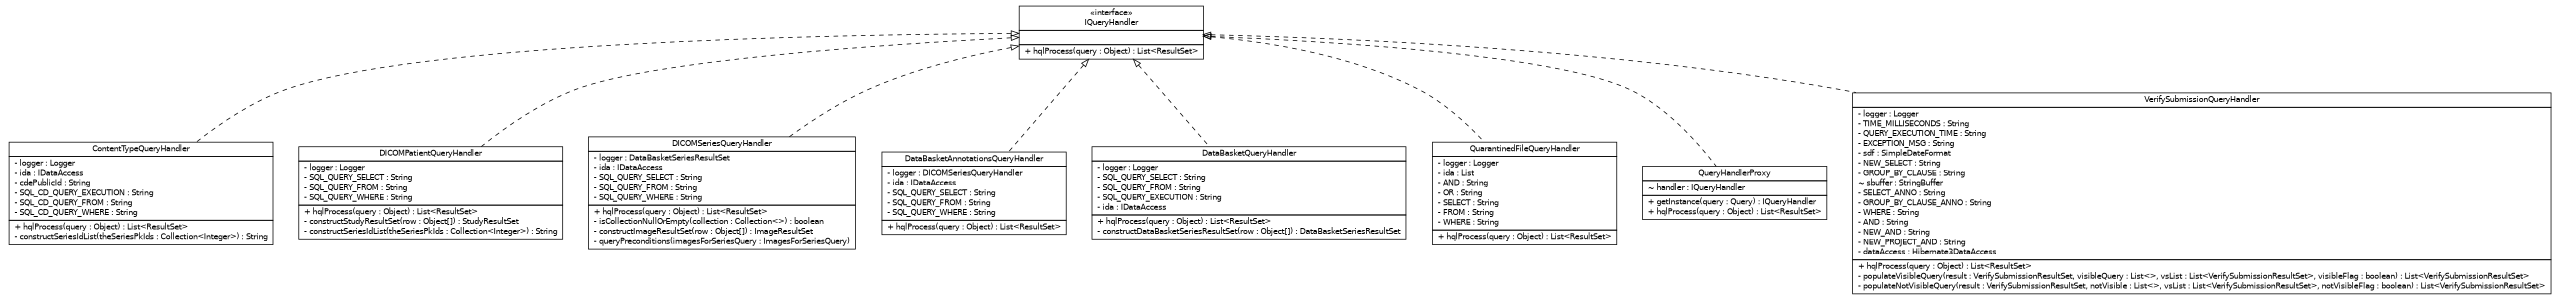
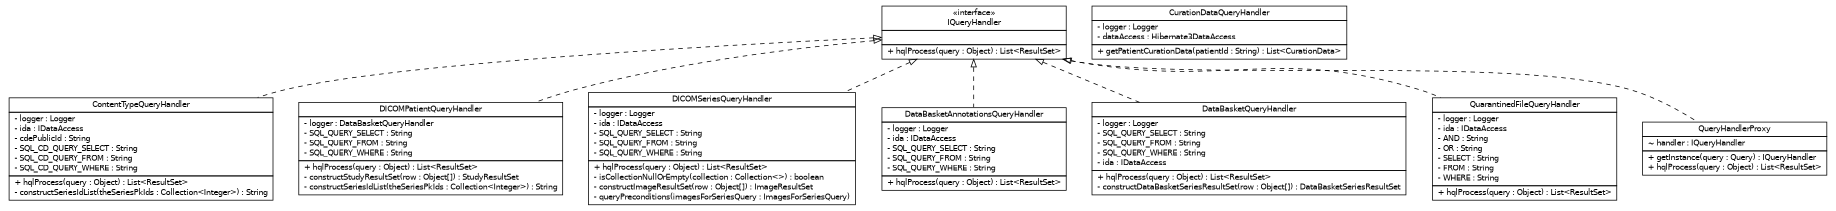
node "CurationDataQueryHandler": added
node "DICOMSeriesQueryHandler": text "- logger : DataBasketSeriesResultSet" -> "- logger : Logger"
node "DICOMPatientQueryHandler": text "- logger : Logger" -> "- logger : DataBasketQueryHandler"
node "DataBasketAnnotationsQueryHandler": text "- logger : DICOMSeriesQueryHandler" -> "- logger : Logger"
node "QuarantinedFileQueryHandler": text "- ida : List" -> "- ida : IDataAccess"
node "ContentTypeQueryHandler": text "- SQL_CD_QUERY_EXECUTION : String" -> "- SQL_CD_QUERY_SELECT : String"
node "VerifySubmissionQueryHandler": removed
node "DataBasketQueryHandler": text "- SQL_QUERY_EXECUTION : String" -> "- SQL_QUERY_WHERE : String"
